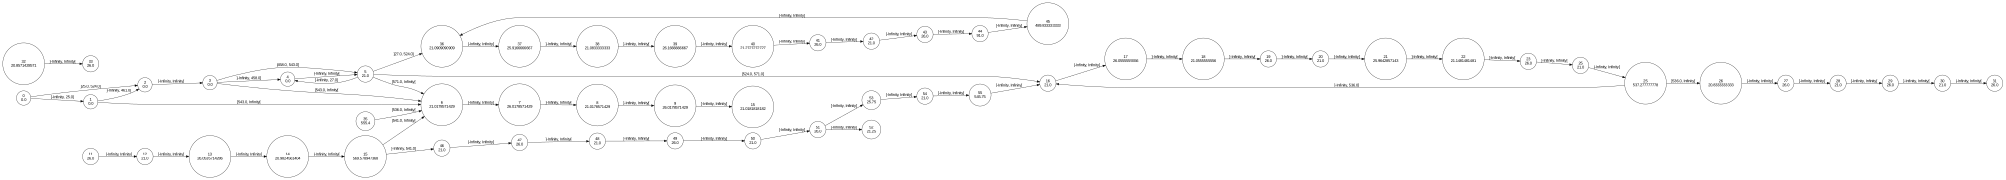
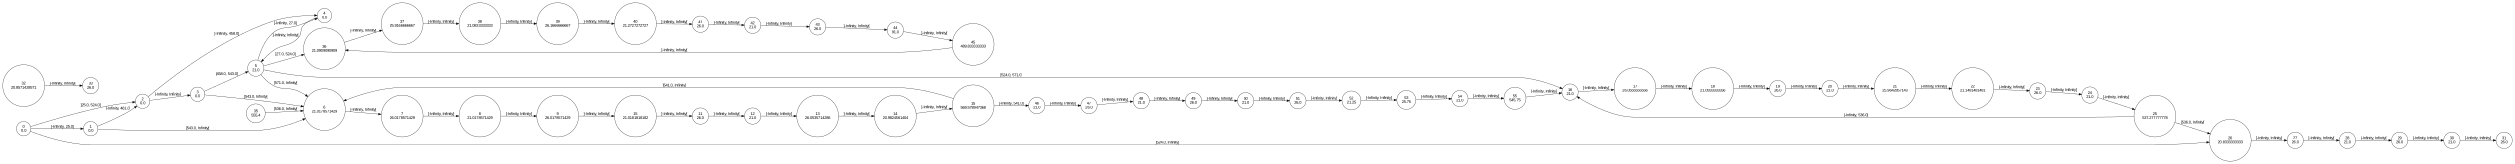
node "25 21.0": label "25 21.0" -> "24 21.0"
edge "3 0.0" -> "4 0.0": now "2 0.0" -> "4 0.0"
edge "15 21.0181818182" -> "11 26.0": added, label "]-Infinity, Infinity["
edge "51 26.0" -> "53 25.75": now "52 21.25" -> "53 25.75"
edge "0 0.0" -> "26 20.8333333333": added, label "]524.0, Infinity["
